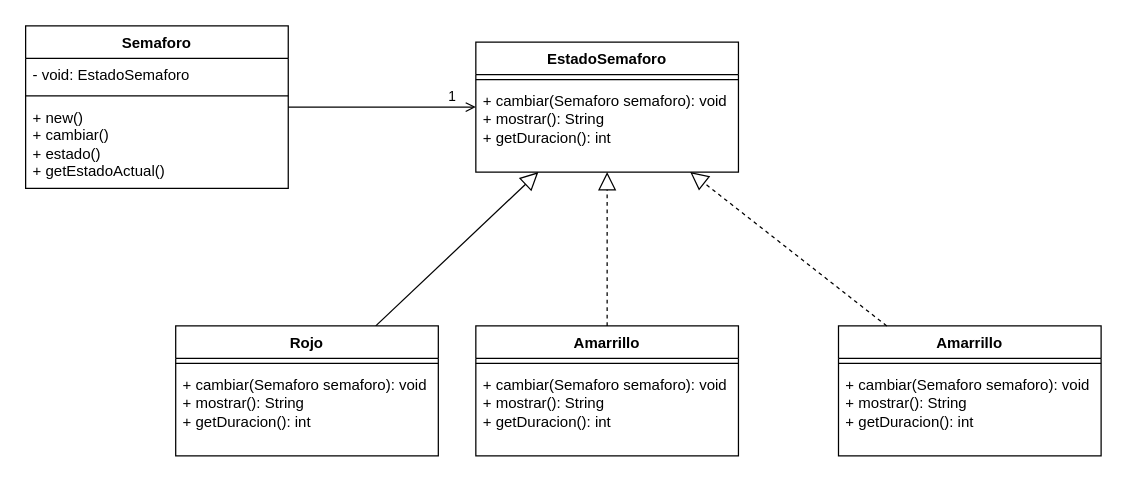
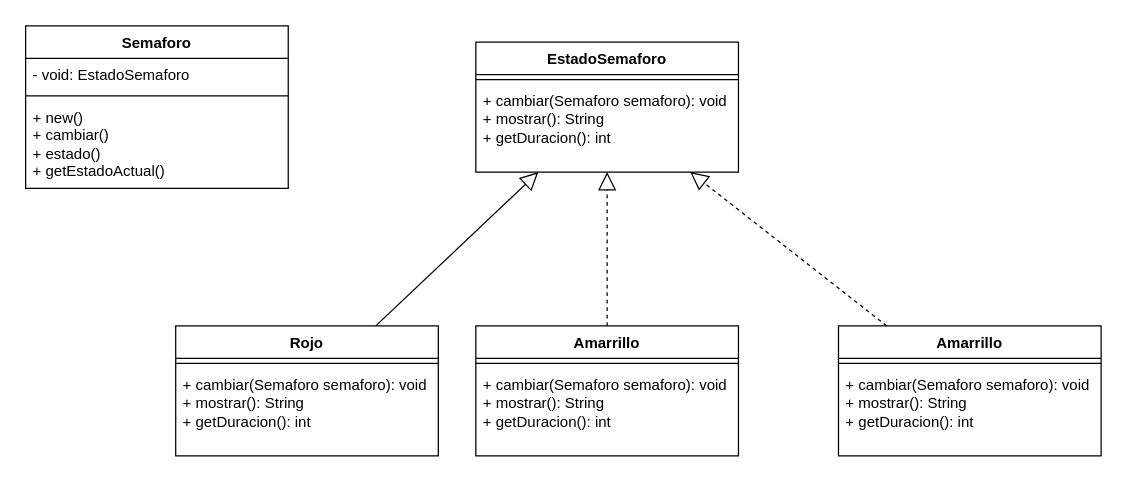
edge "Semaforo" -> "EstadoSemaforo": removed, label "1"
